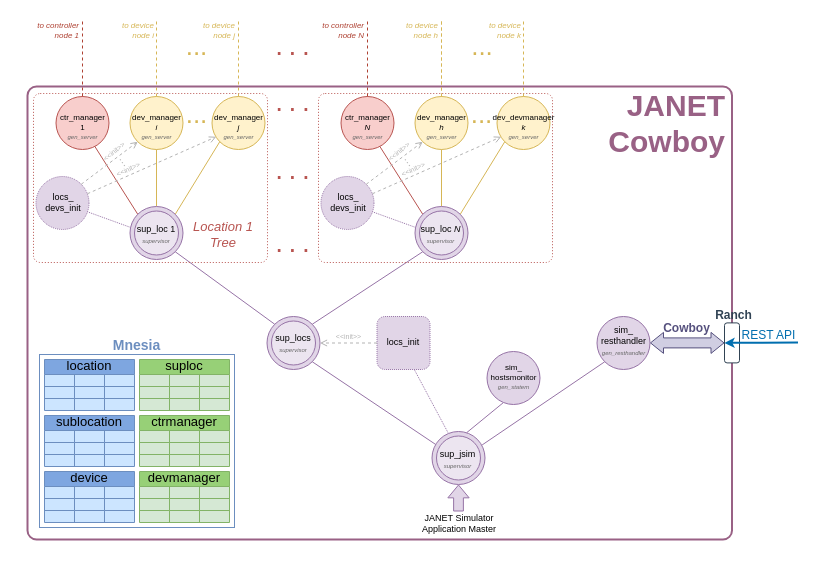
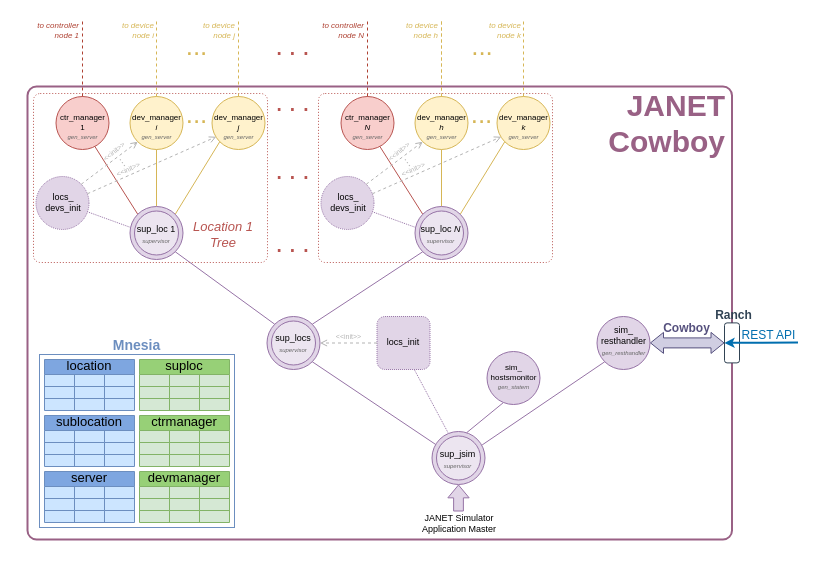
node "dev_devmanager k gen_server": label "dev_devmanager k gen_server" -> "dev_manager k gen_server"
node "device": label "device" -> "server"
